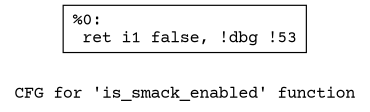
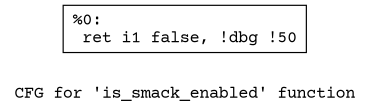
node "%0:": text "ret i1 false, !dbg !53" -> "ret i1 false, !dbg !50"
